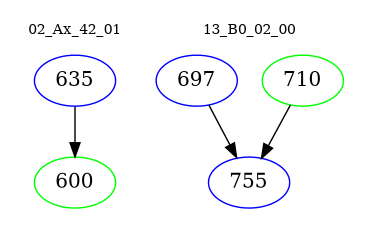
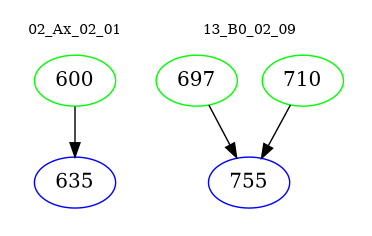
cluster "02_Ax_42_01": label "02_Ax_42_01" -> "02_Ax_02_01"
cluster "13_B0_02_00": label "13_B0_02_00" -> "13_B0_02_09"
node "697": color blue -> green
edge "635" -> "600": reversed
